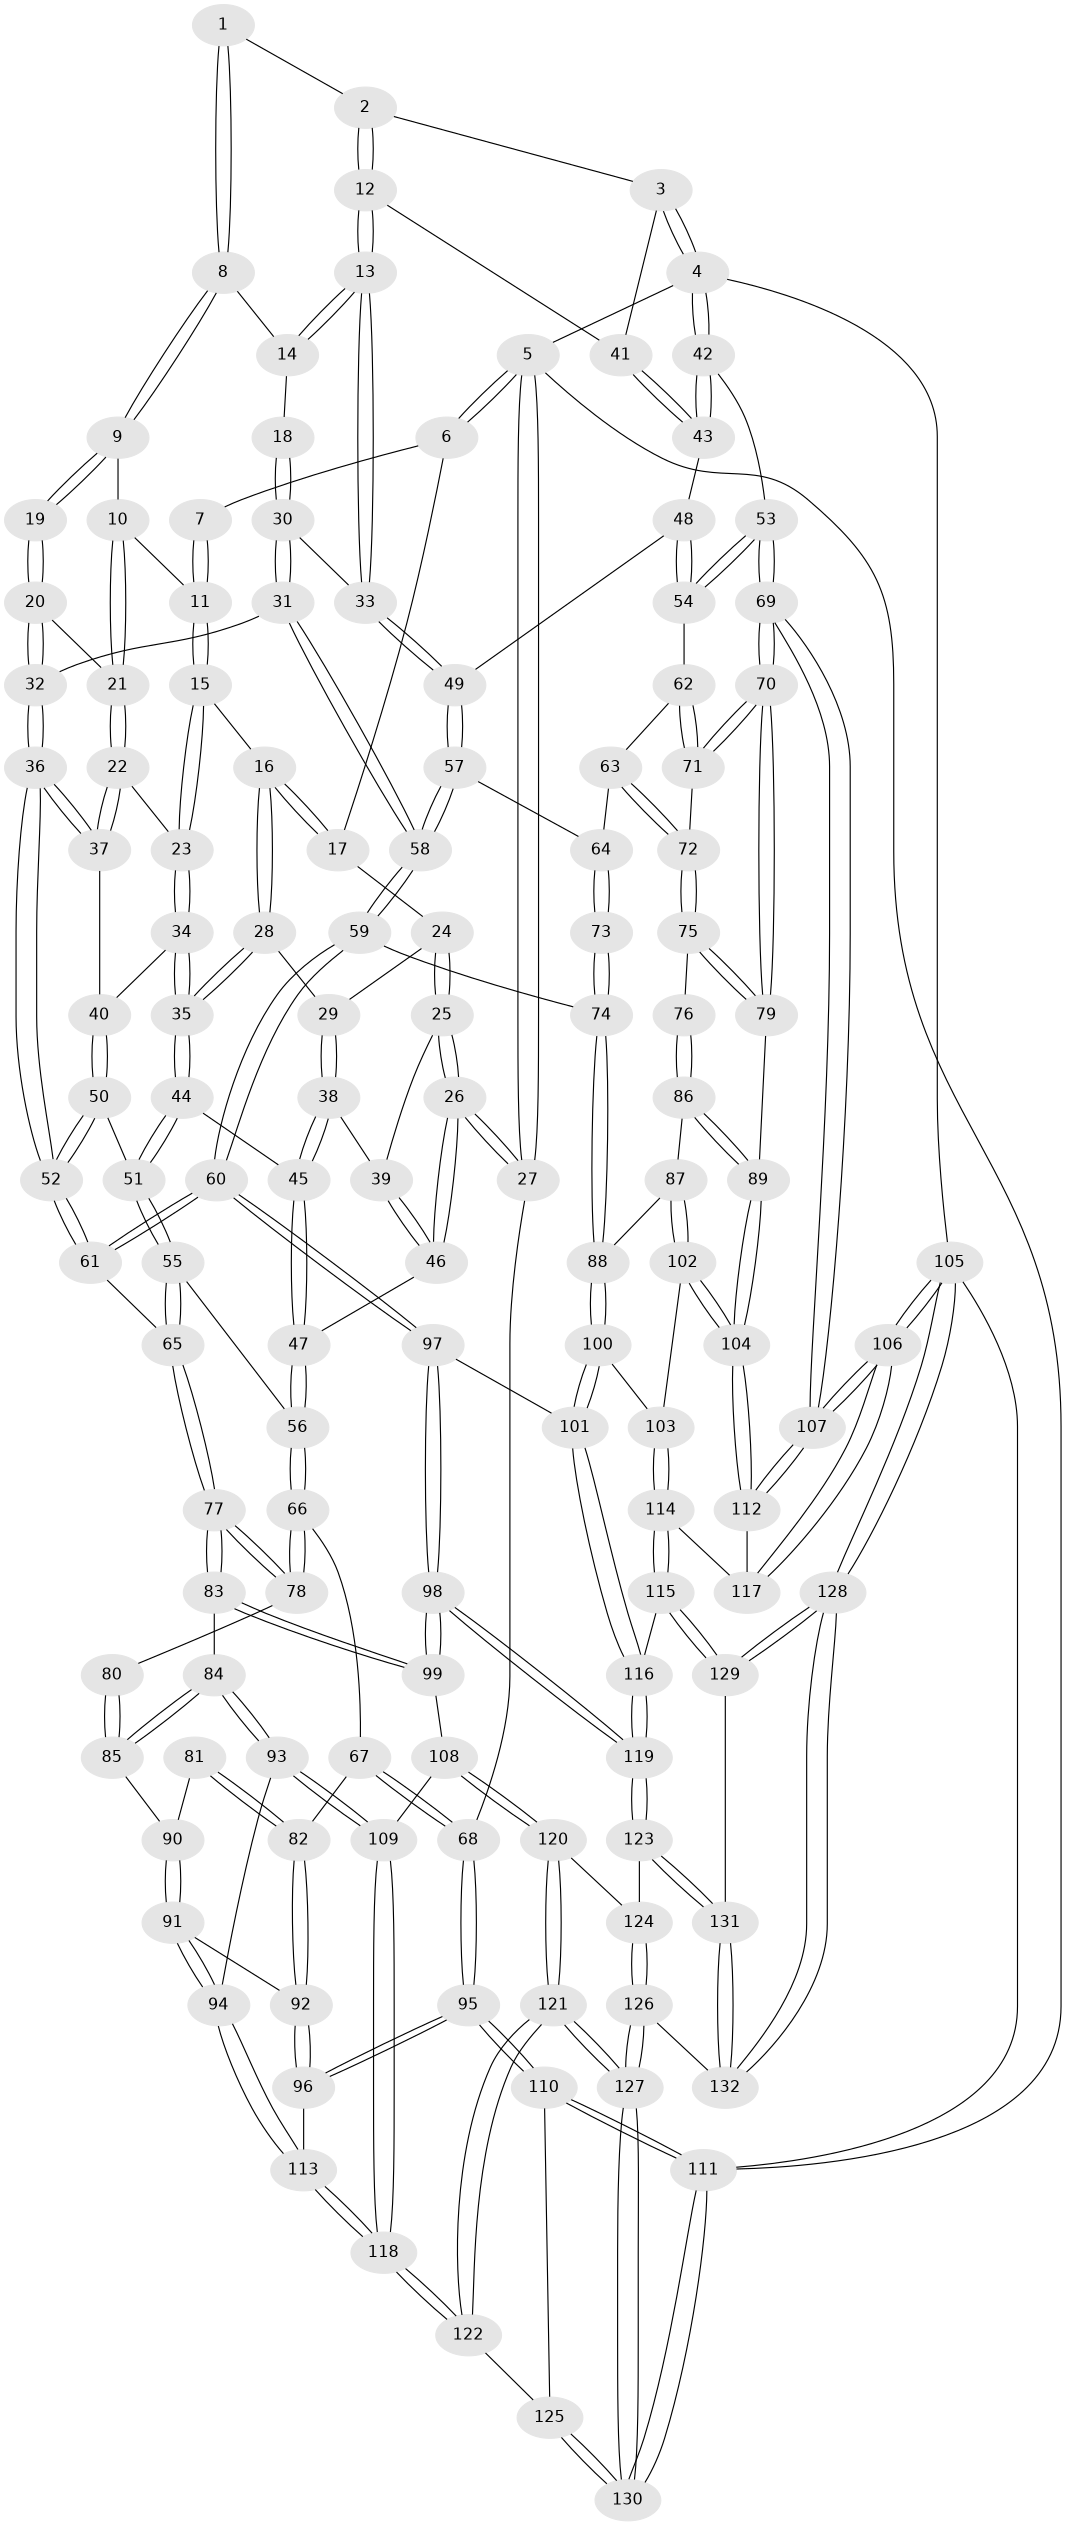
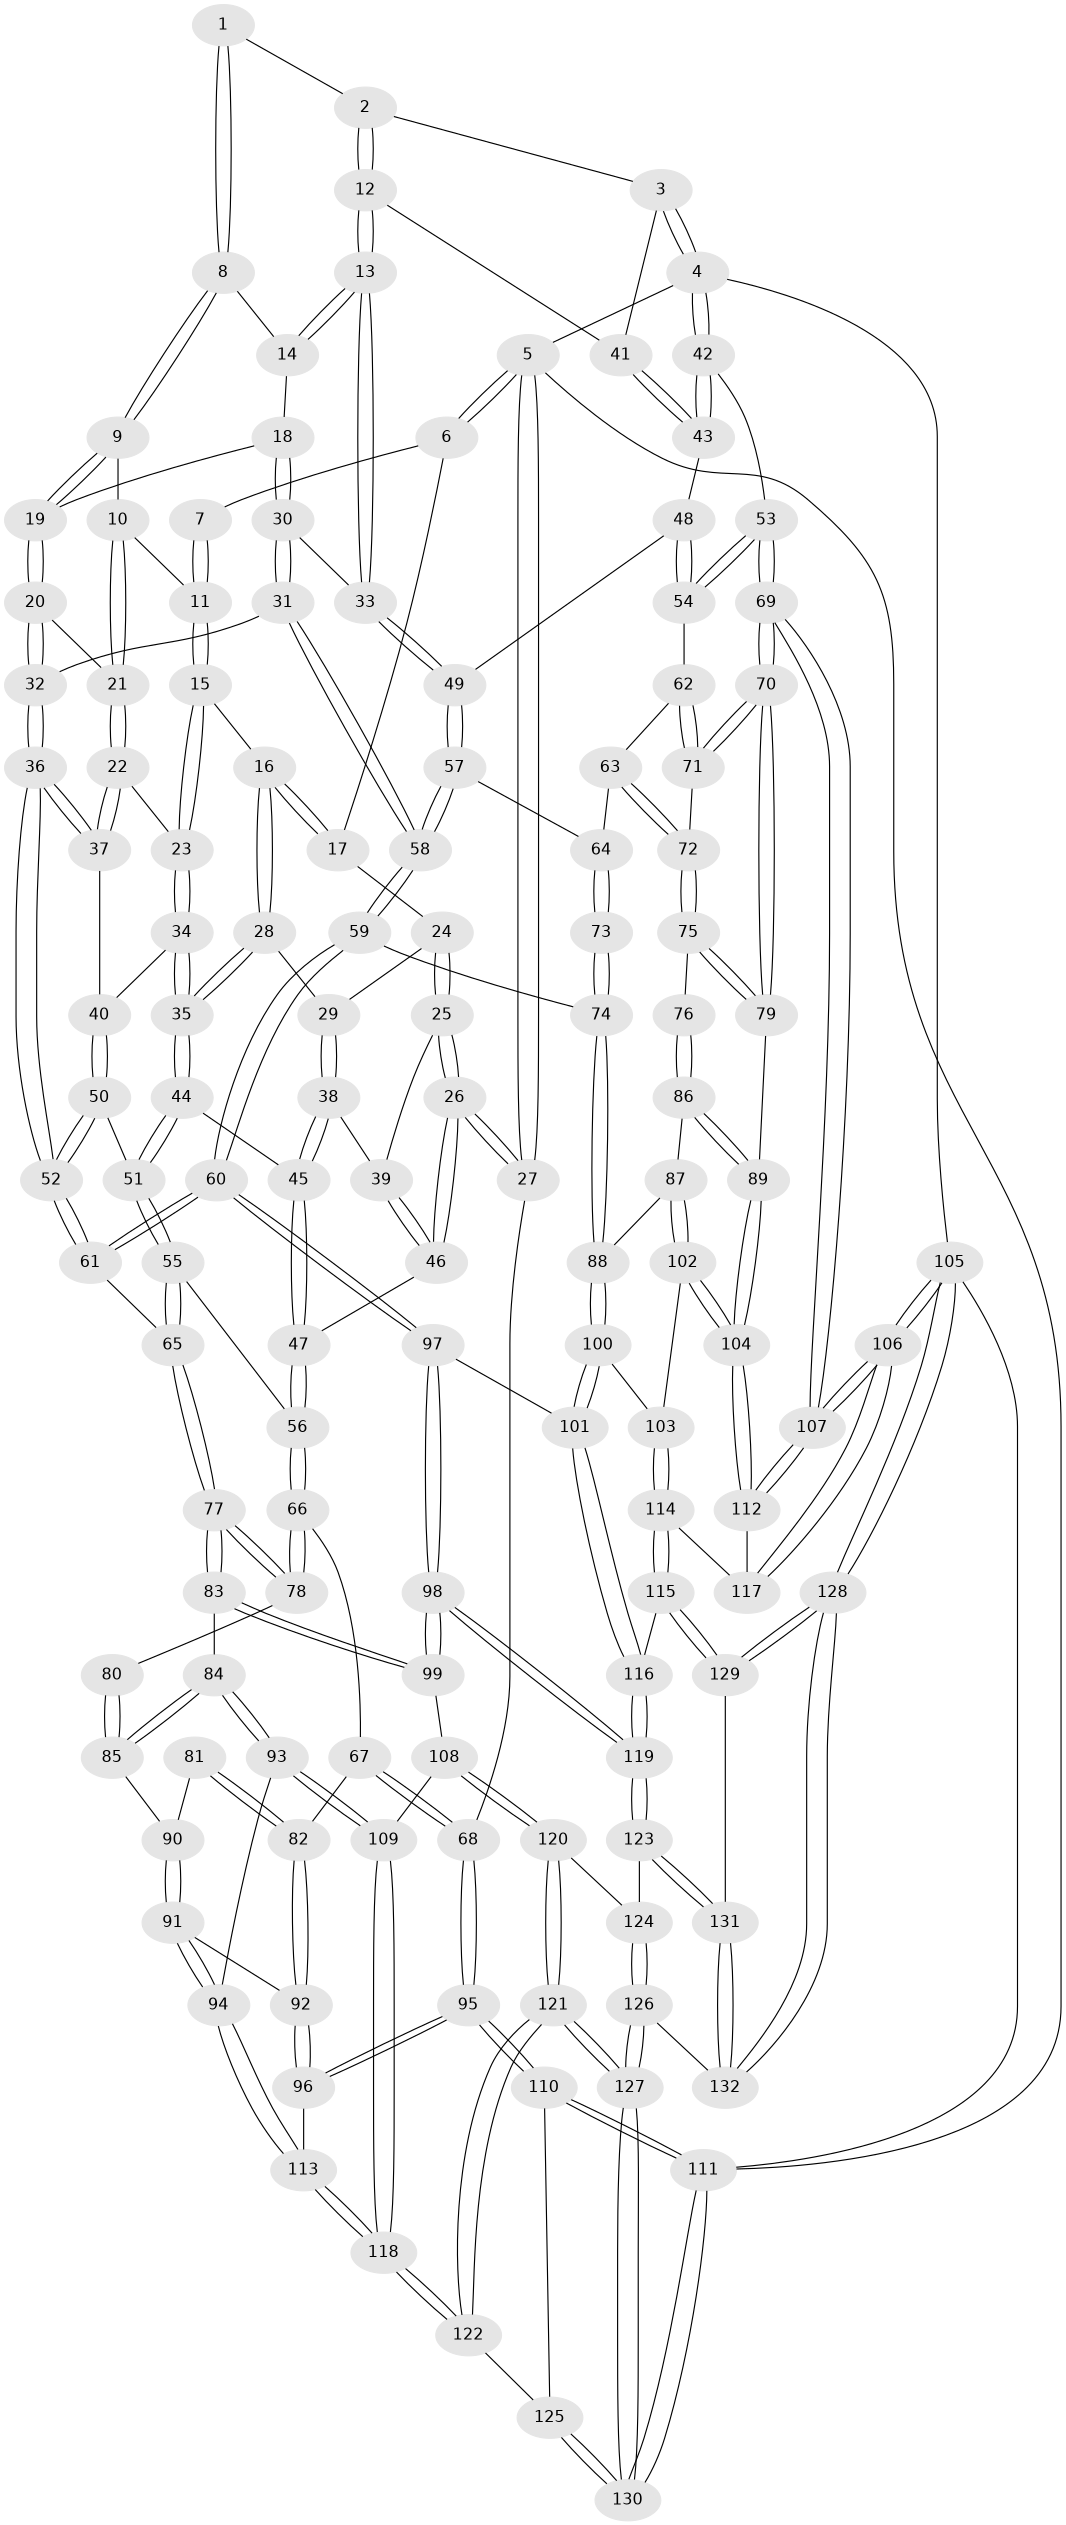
edge "18" -- "19": added
